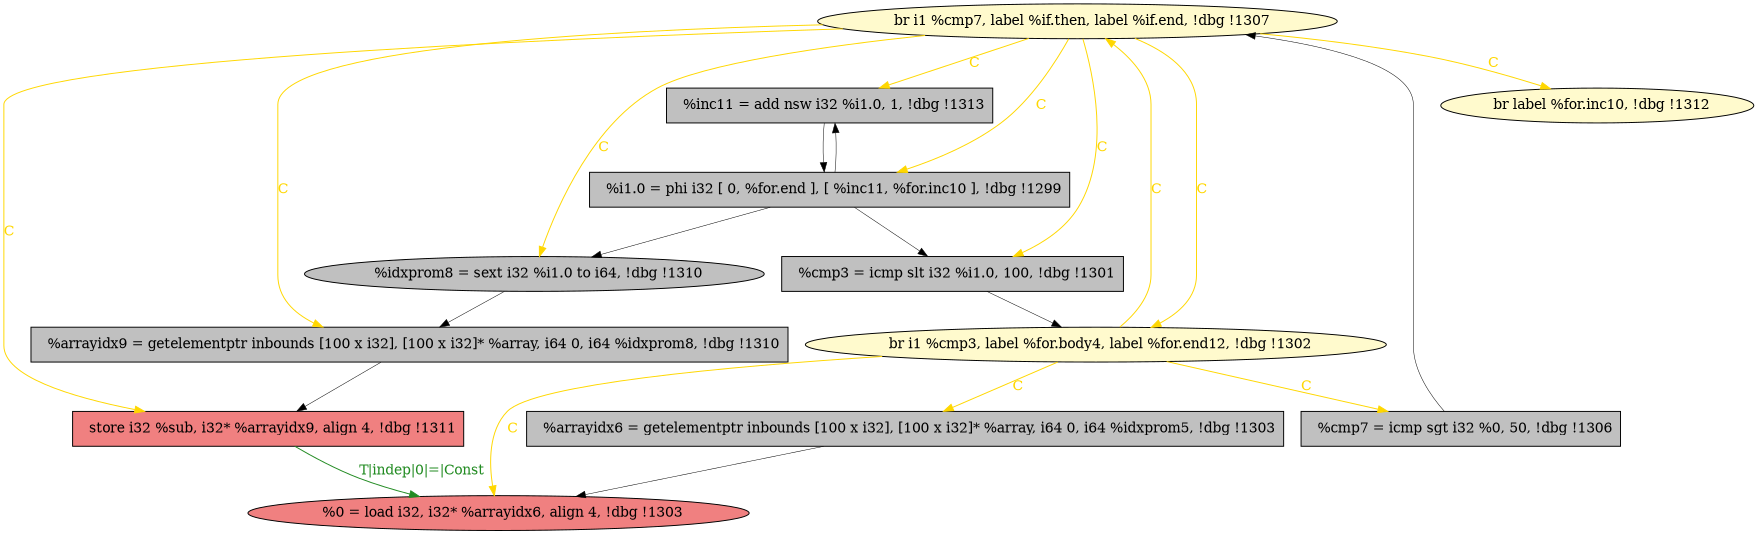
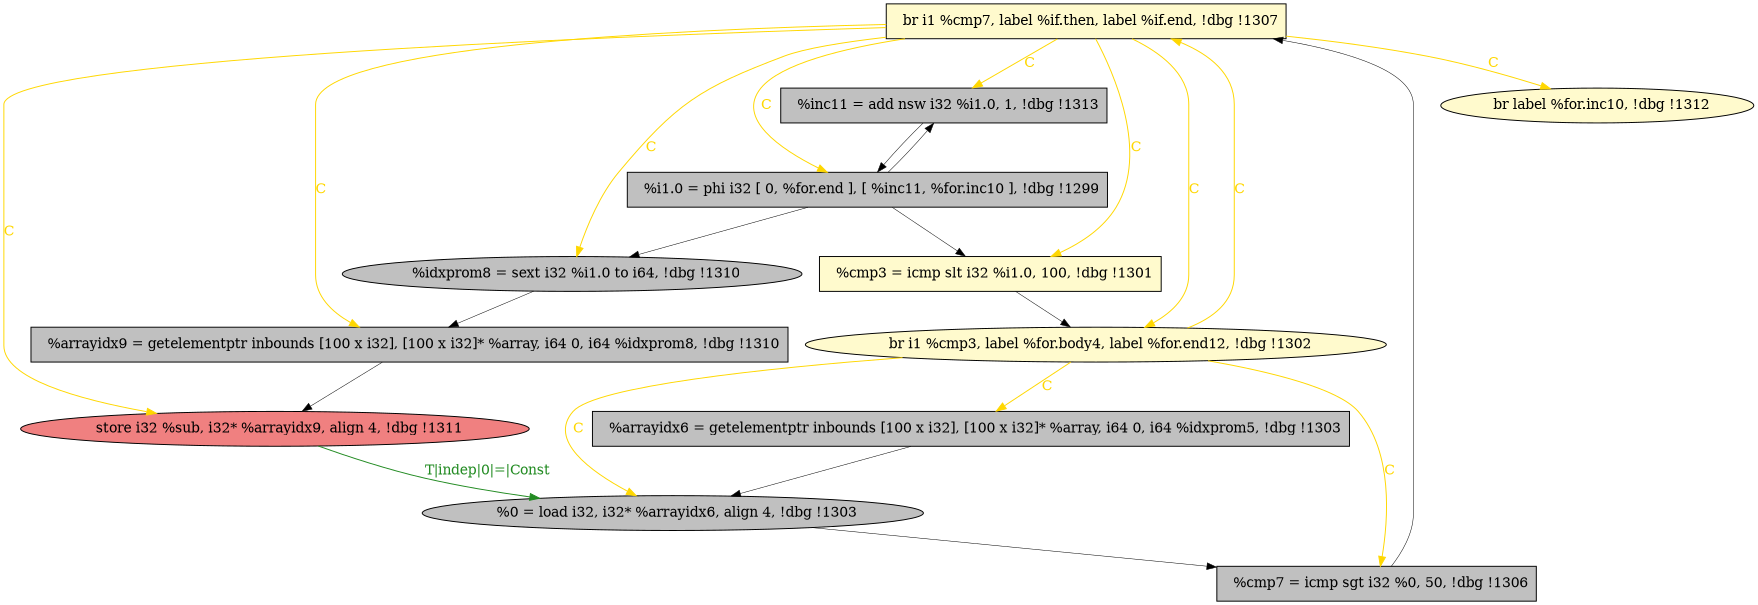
node "br i1 %cmp7, label %if.then, label %if.end, !dbg !1307": shape ellipse -> box
node "%cmp3 = icmp slt i32 %i1.0, 100, !dbg !1301": fillcolor grey -> lemonchiffon
node "store i32 %sub, i32* %arrayidx9, align 4, !dbg !1311": shape box -> ellipse
node "%0 = load i32, i32* %arrayidx6, align 4, !dbg !1303": fillcolor lightcoral -> grey
edge "%0 = load i32, i32* %arrayidx6, align 4, !dbg !1303" -> "%cmp7 = icmp sgt i32 %0, 50, !dbg !1306": added
